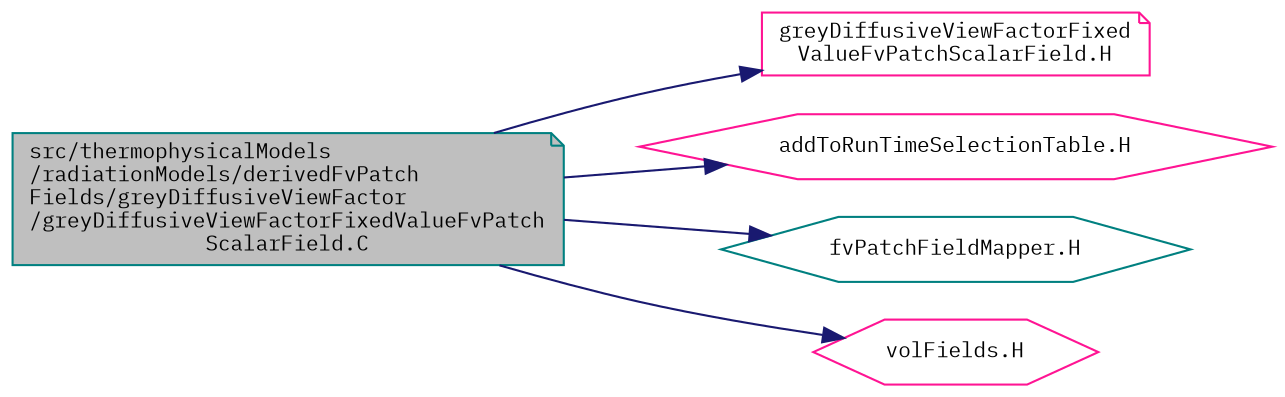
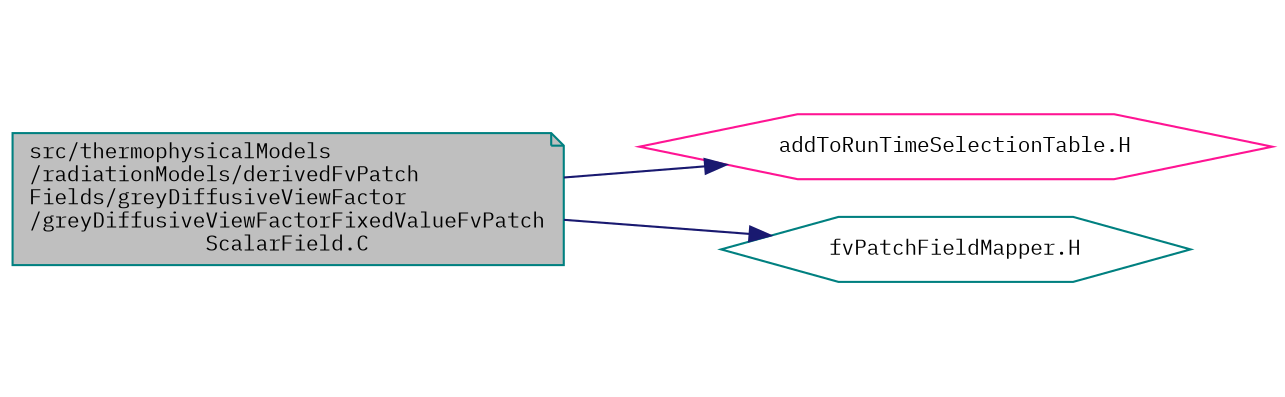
node "greyDiffusiveViewFactorFixed ValueFvPatchScalarField.H": removed
node "volFields.H": removed
